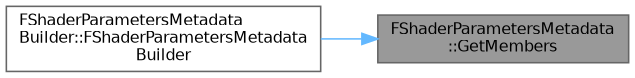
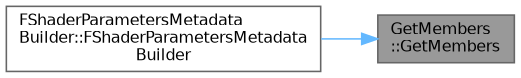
node "FShaderParametersMetadata ::GetMembers": label "FShaderParametersMetadata ::GetMembers" -> "GetMembers ::GetMembers"
